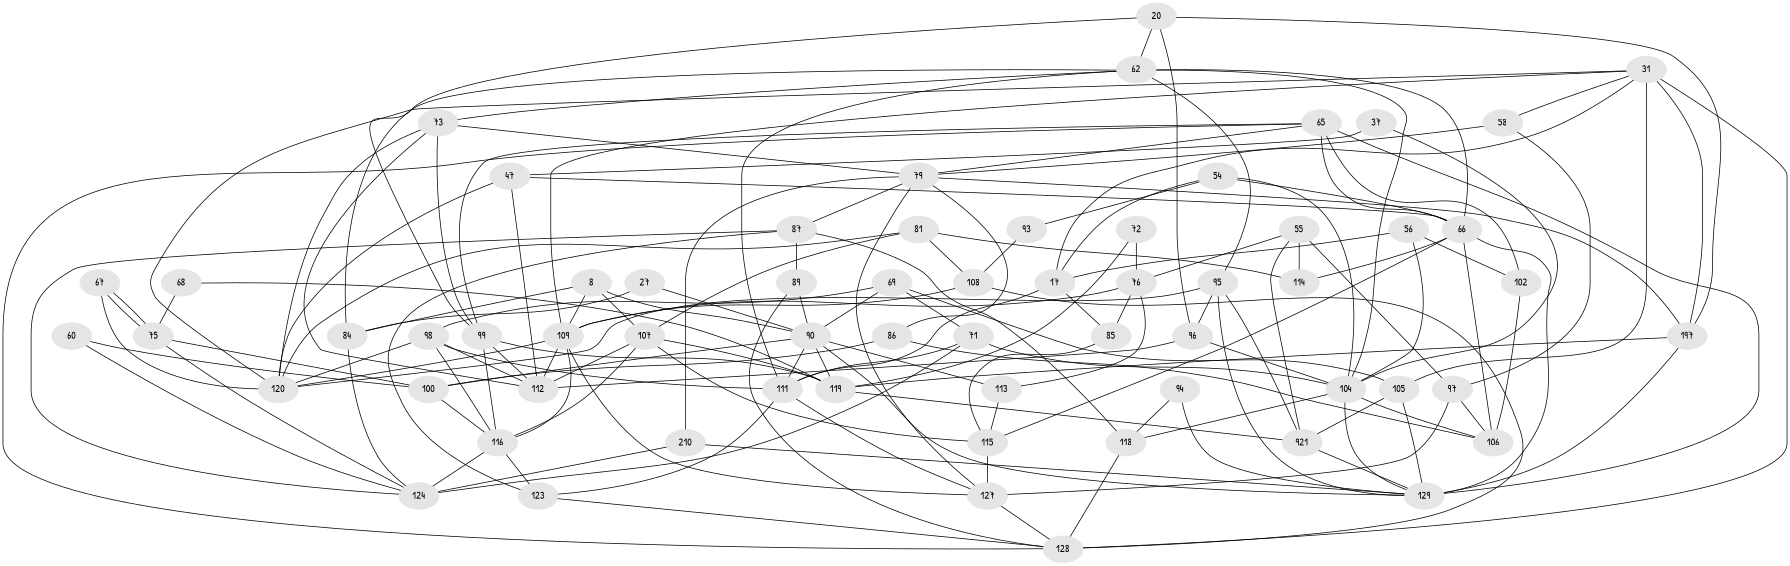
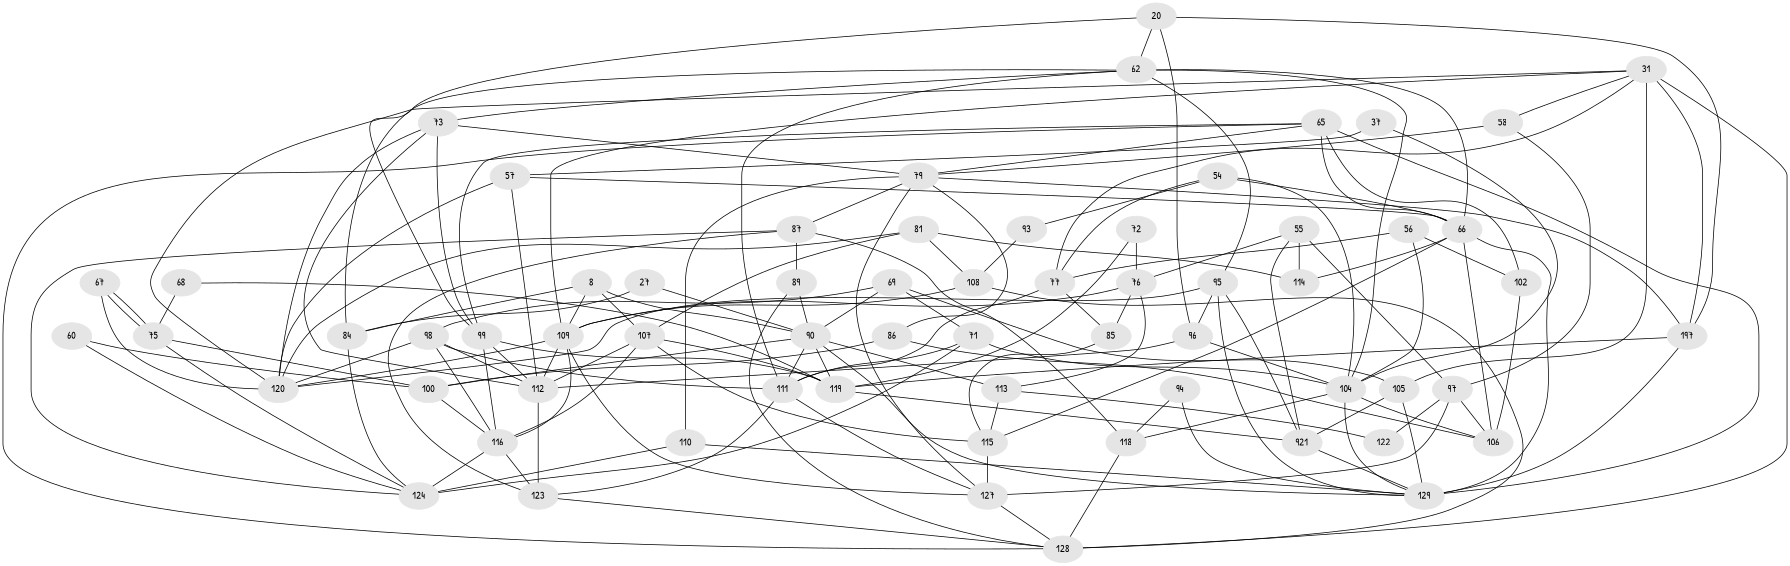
node "47": label "47" -> "57"
node "17": label "17" -> "77"
edge "112" -- "123": added
node "210": label "210" -> "110"
node "122": added
